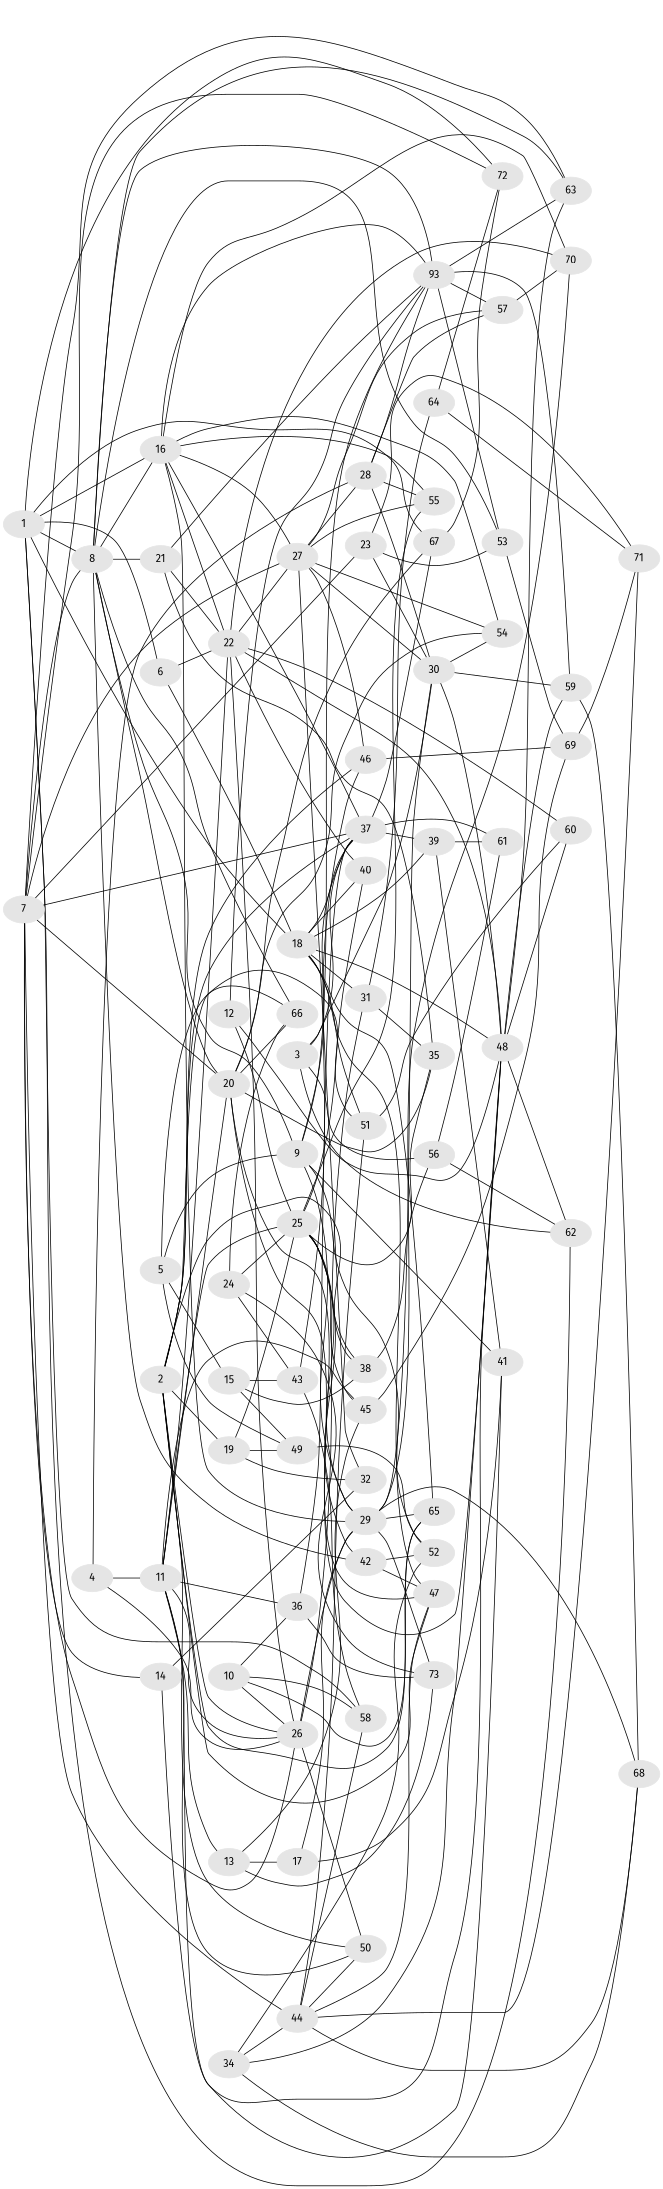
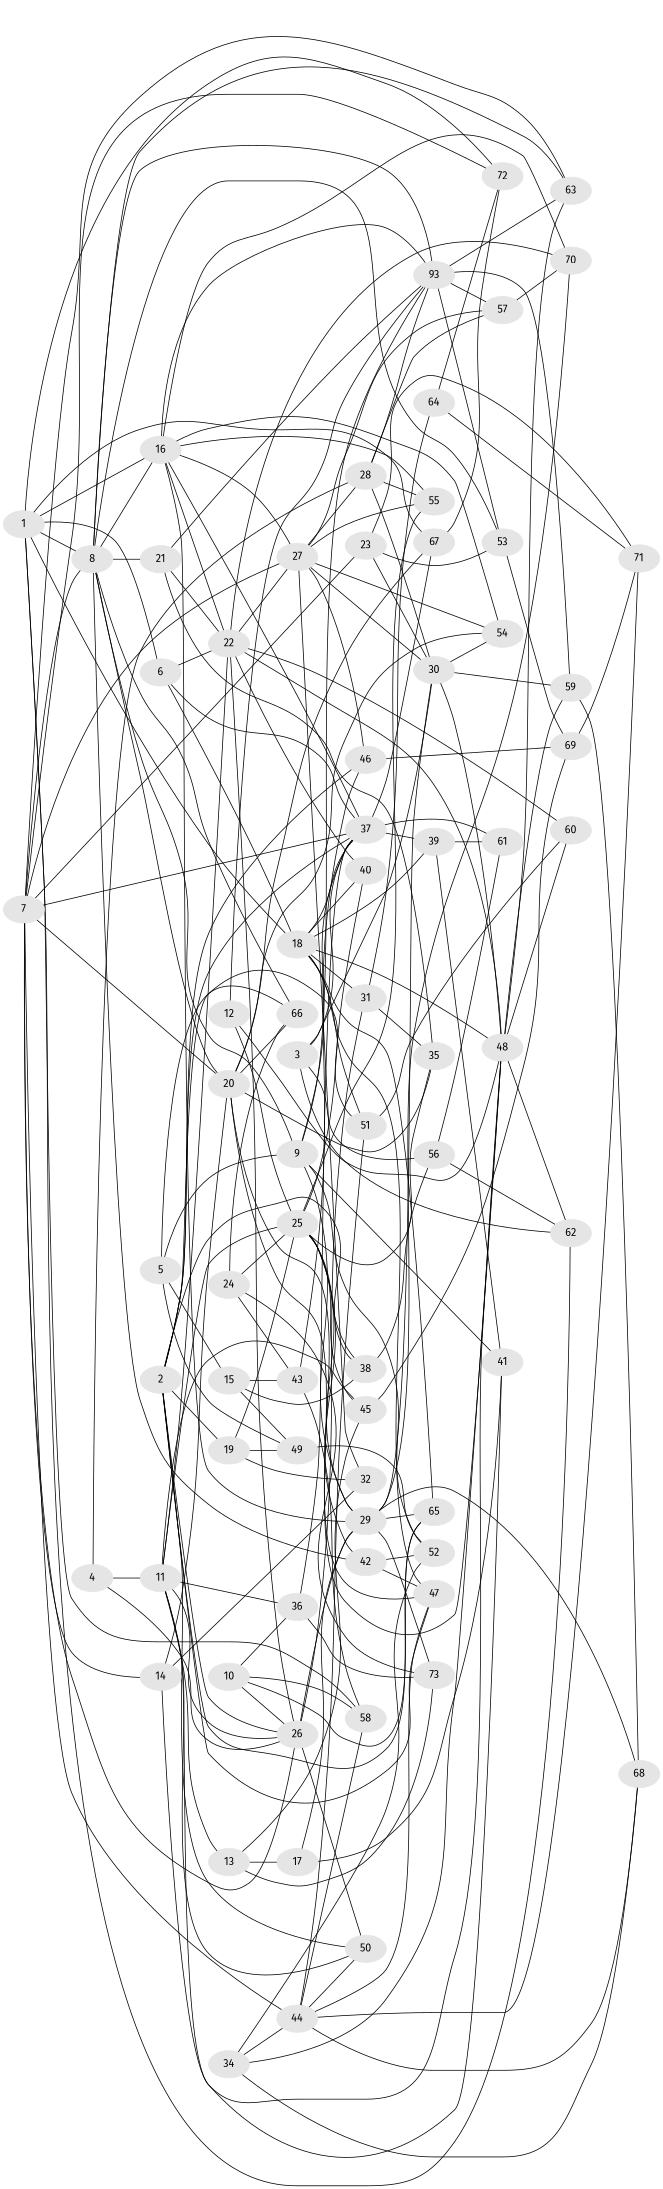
edge "6" -- "37": added
edge "20" -- "11": now "20" -- "14"
